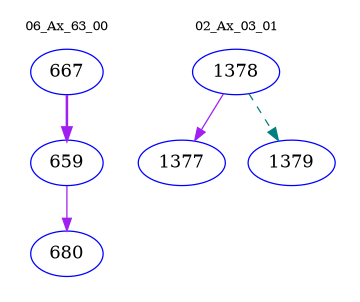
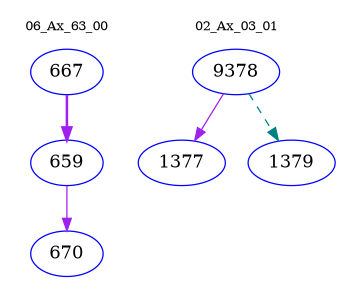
node "1378": label "1378" -> "9378"
node "680": label "680" -> "670"
